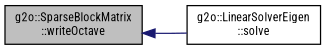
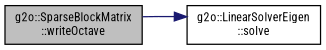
edge "g2o::LinearSolverEigen ::solve" -> "g2o::SparseBlockMatrix ::writeOctave": reversed
